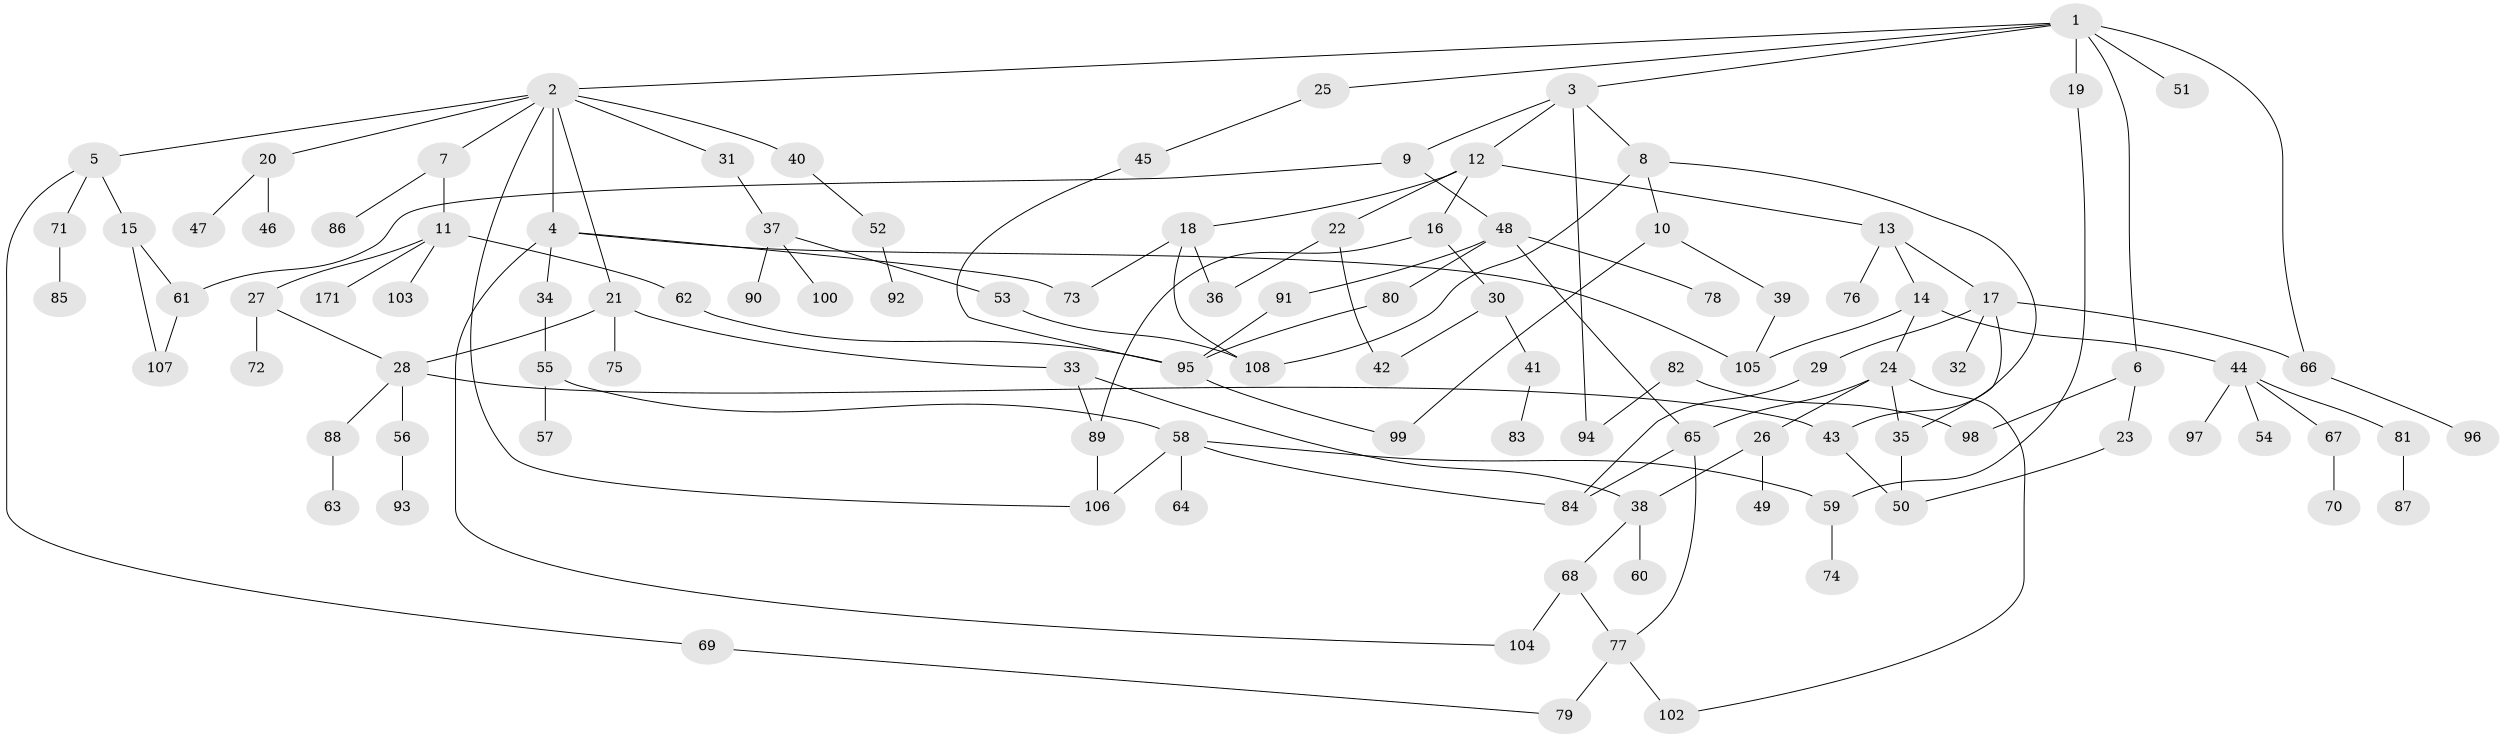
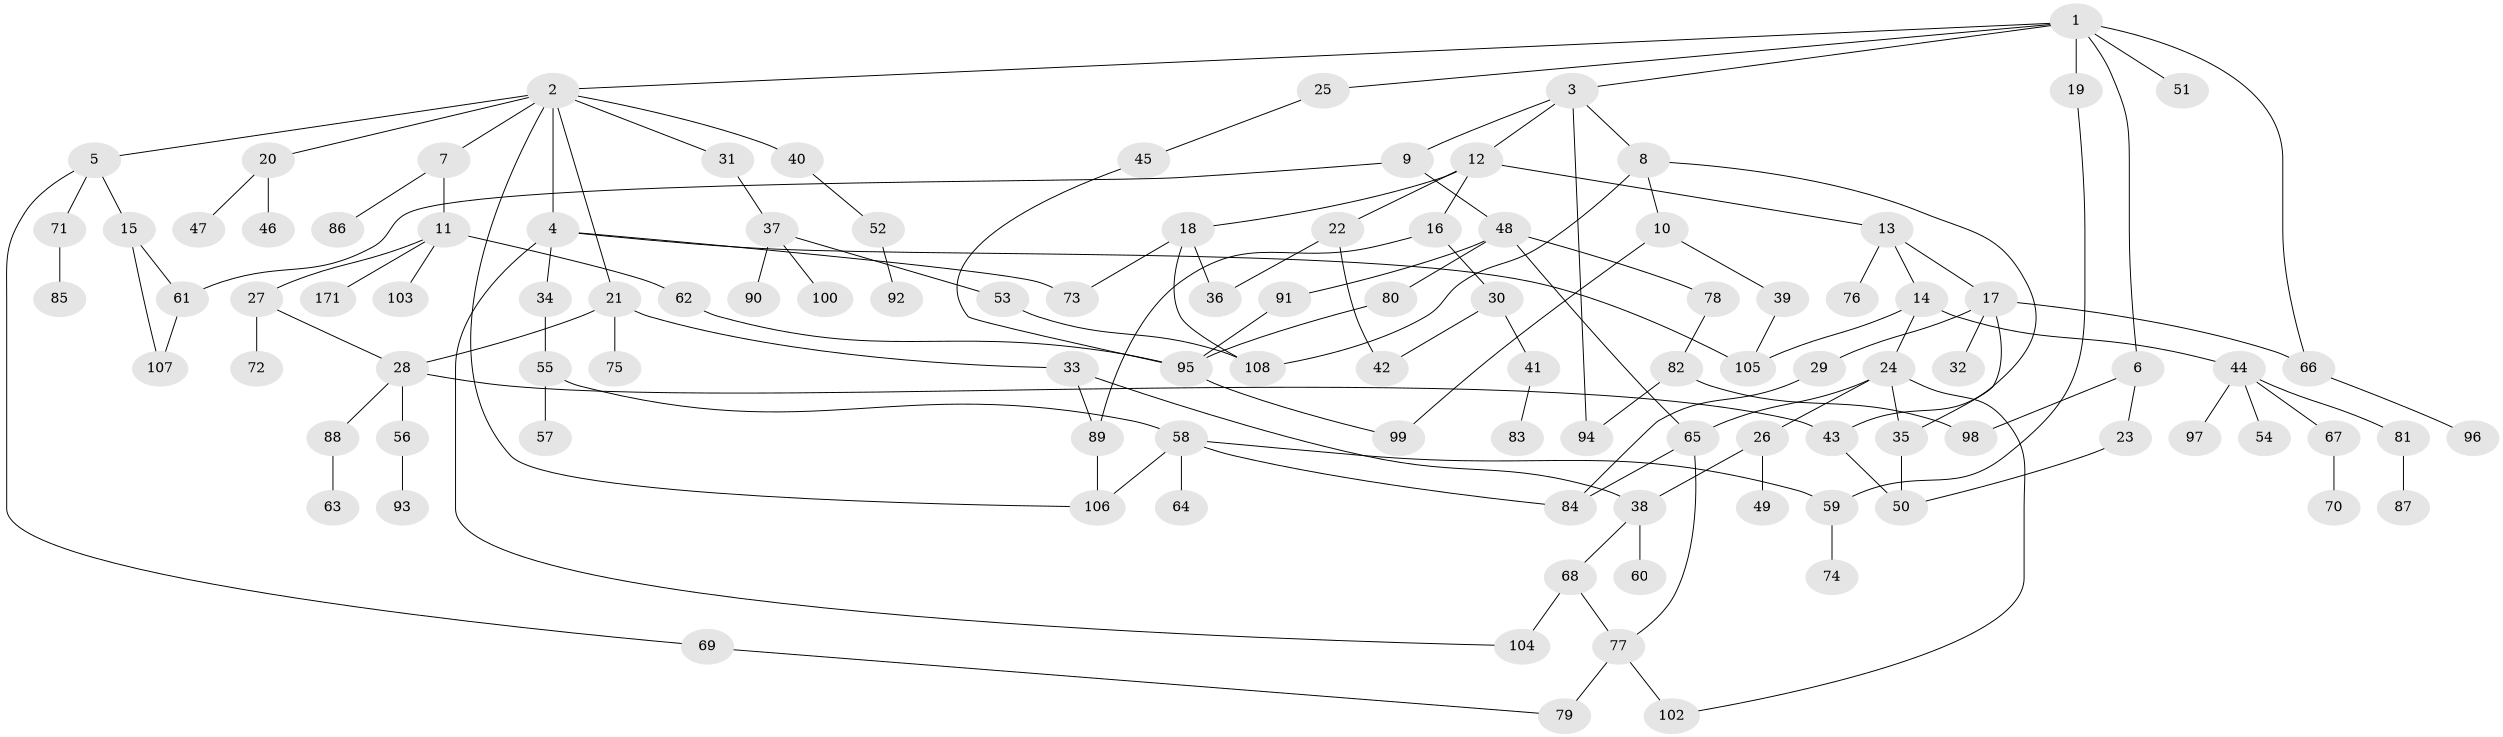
edge "78" -- "82": added
